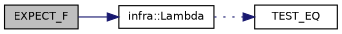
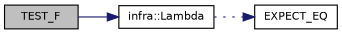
node "EXPECT_F": label "EXPECT_F" -> "TEST_F"
node "TEST_EQ": label "TEST_EQ" -> "EXPECT_EQ"
